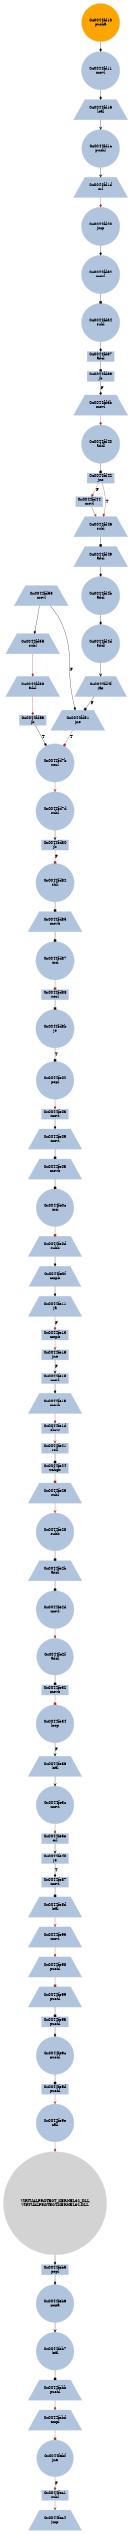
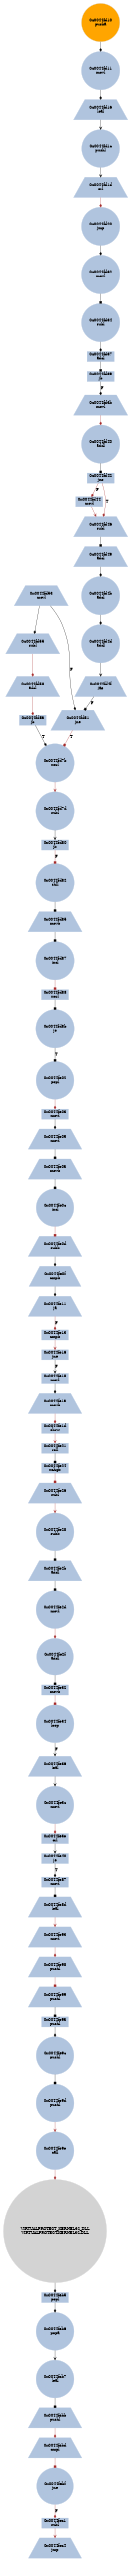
node "0x0044fe9d pushl": shape box -> circle
